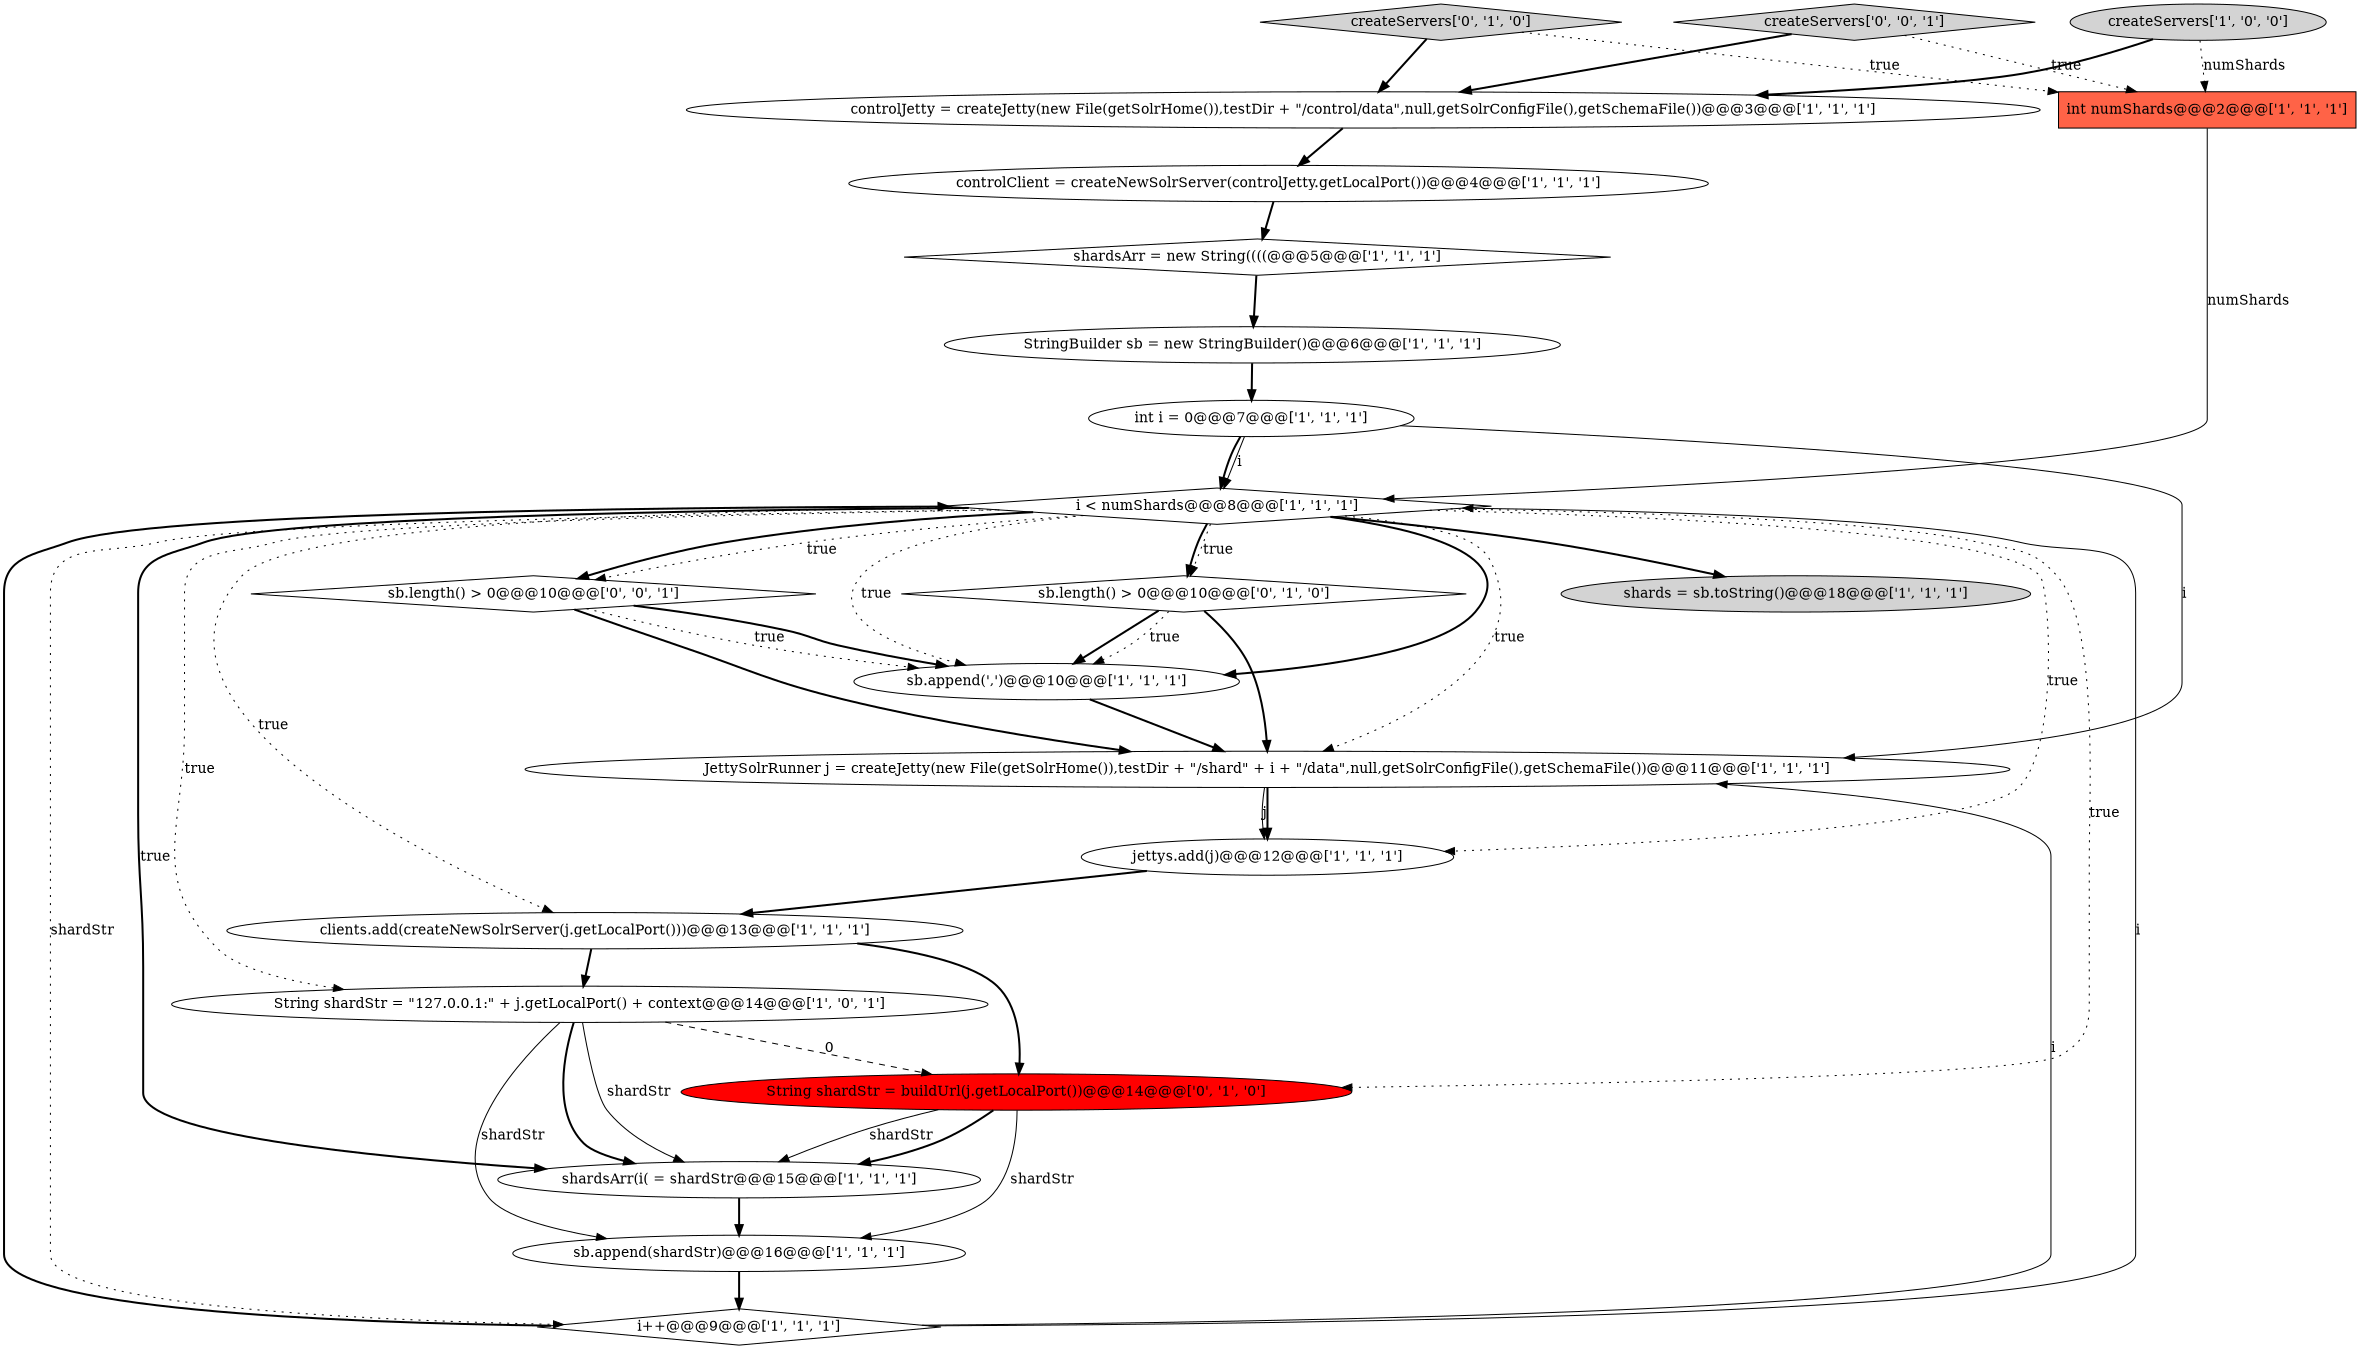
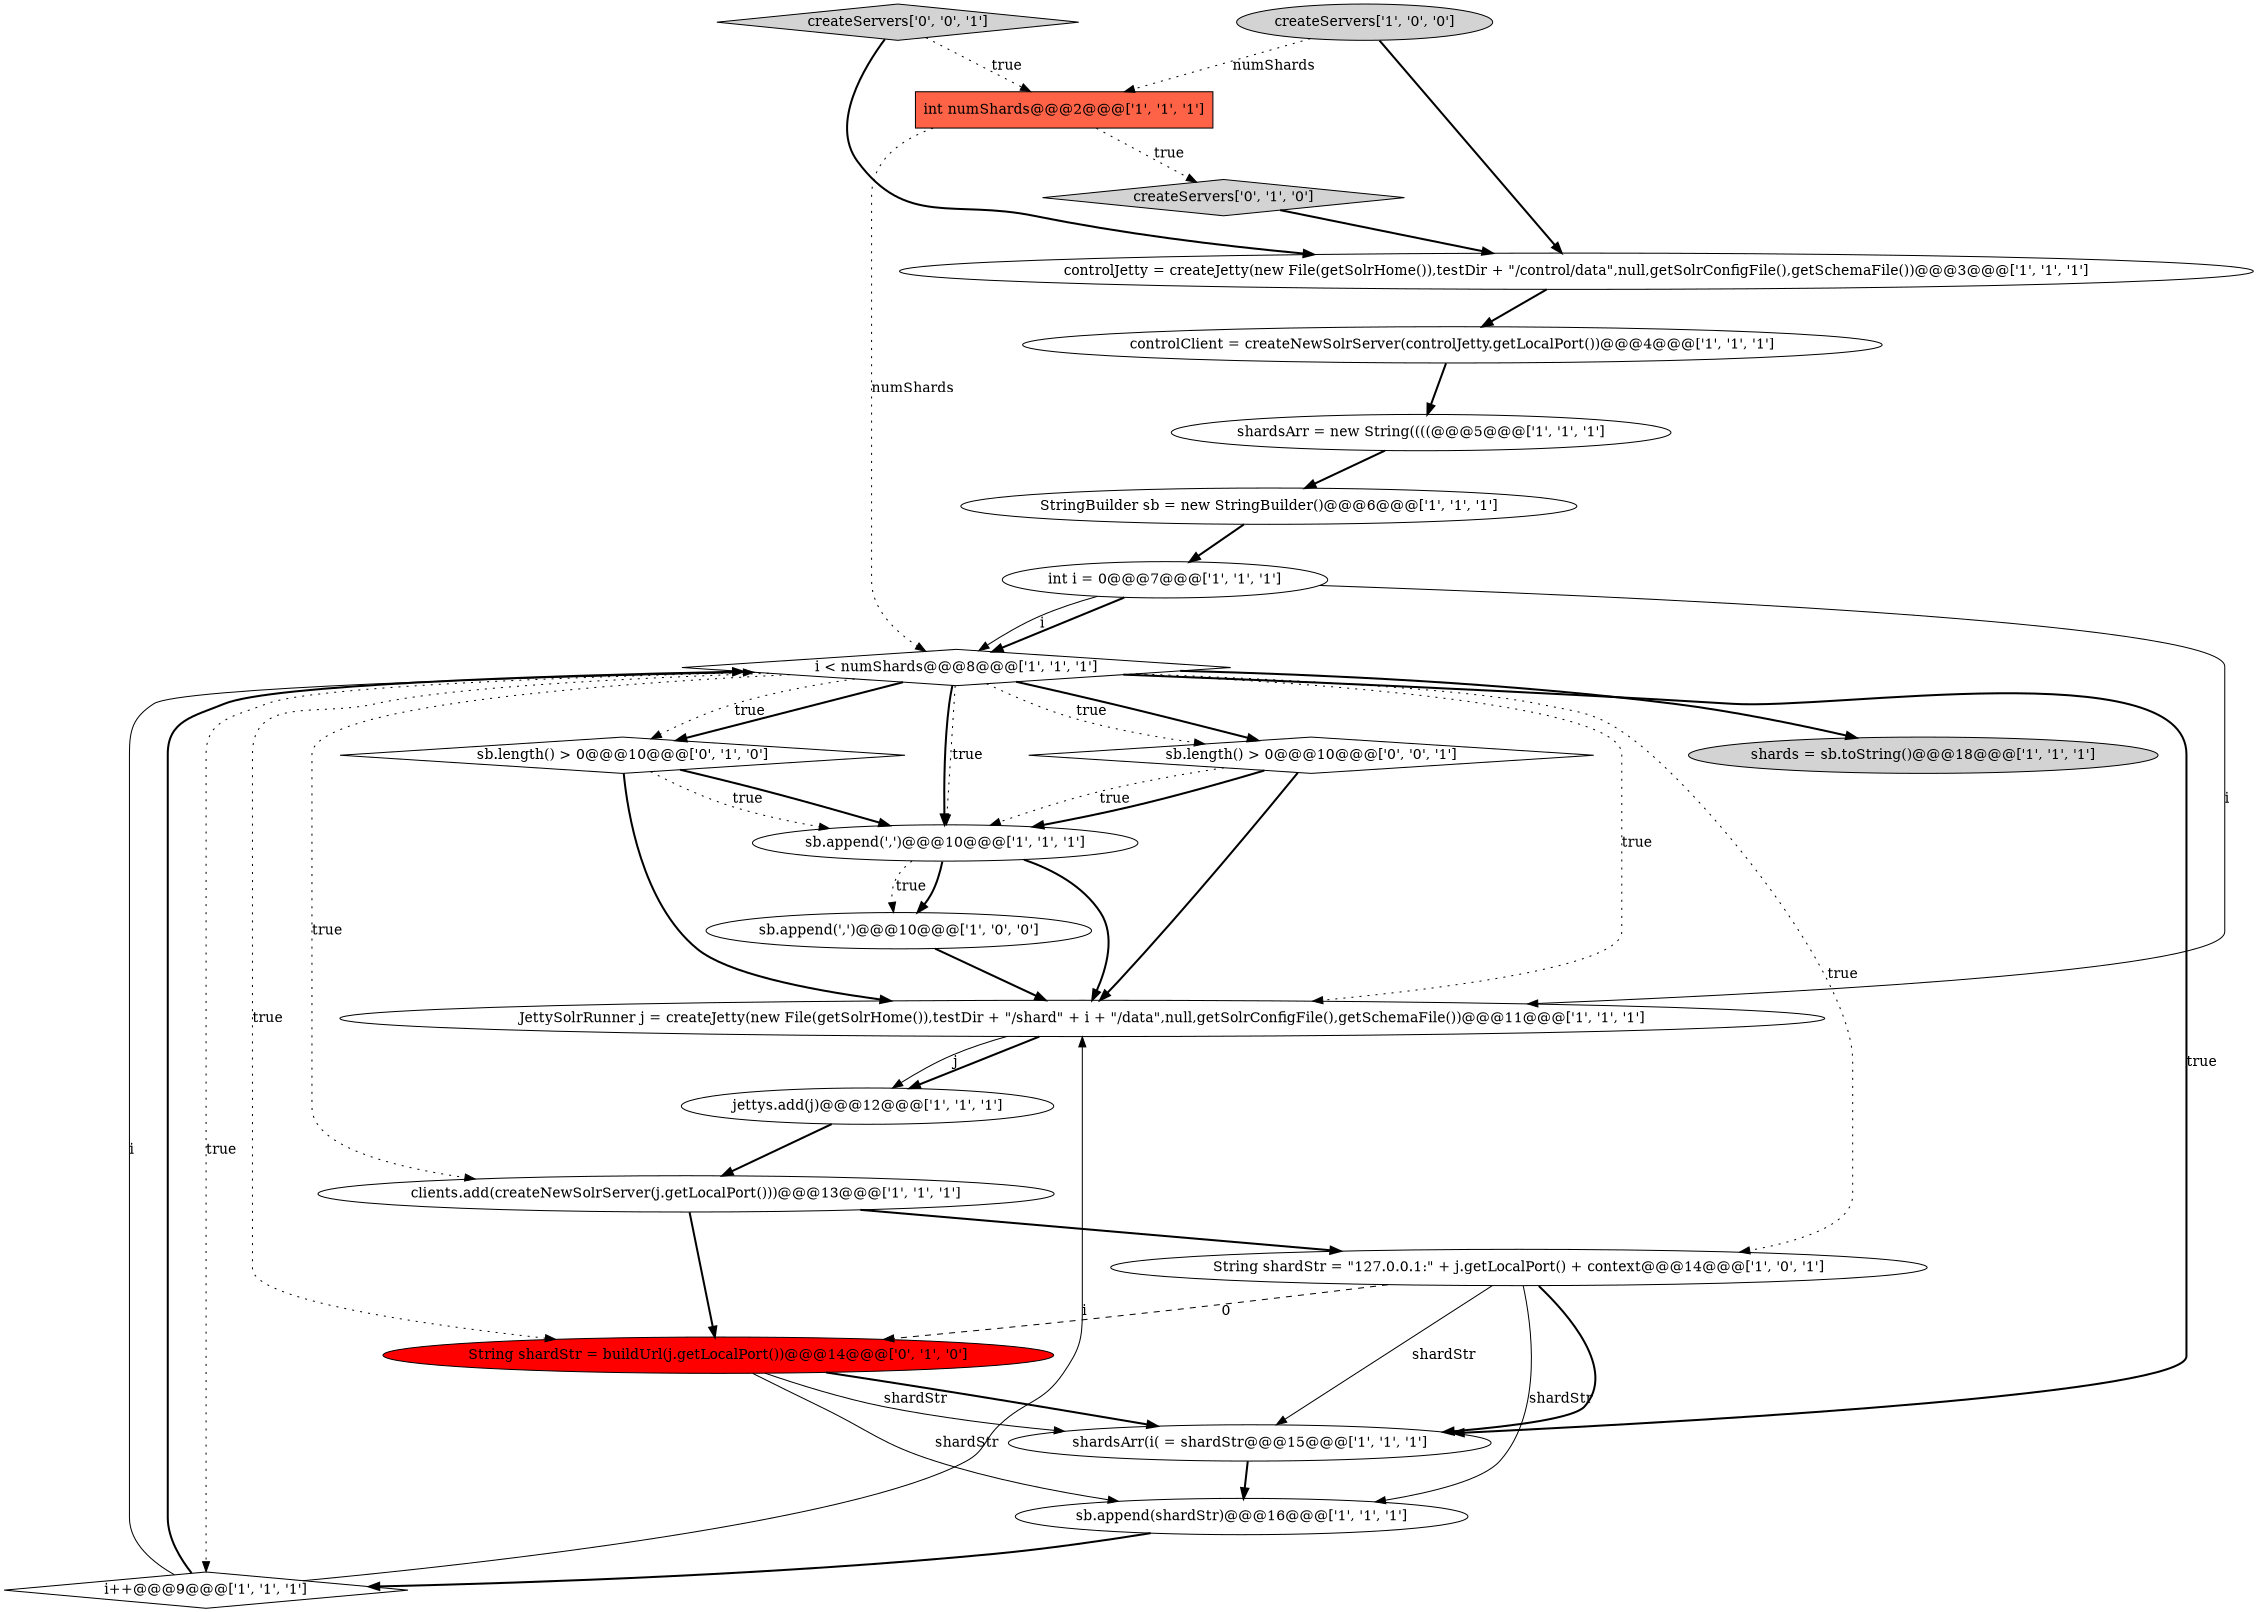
edge "createServers['0', '1', '0']" -> "int numShards@@@2@@@['1', '1', '1']": reversed
node "shardsArr = new String((((@@@5@@@['1', '1', '1']": shape diamond -> ellipse
edge "int numShards@@@2@@@['1', '1', '1']" -> "i < numShards@@@8@@@['1', '1', '1']": style solid -> dotted
edge "i < numShards@@@8@@@['1', '1', '1']" -> "jettys.add(j)@@@12@@@['1', '1', '1']": removed, label "true"
edge "i < numShards@@@8@@@['1', '1', '1']" -> "i++@@@9@@@['1', '1', '1']": label "shardStr" -> "true"
node "sb.append(',')@@@10@@@['1', '0', '0']": added
